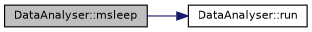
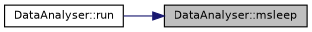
edge "DataAnalyser::msleep" -> "DataAnalyser::run": reversed
